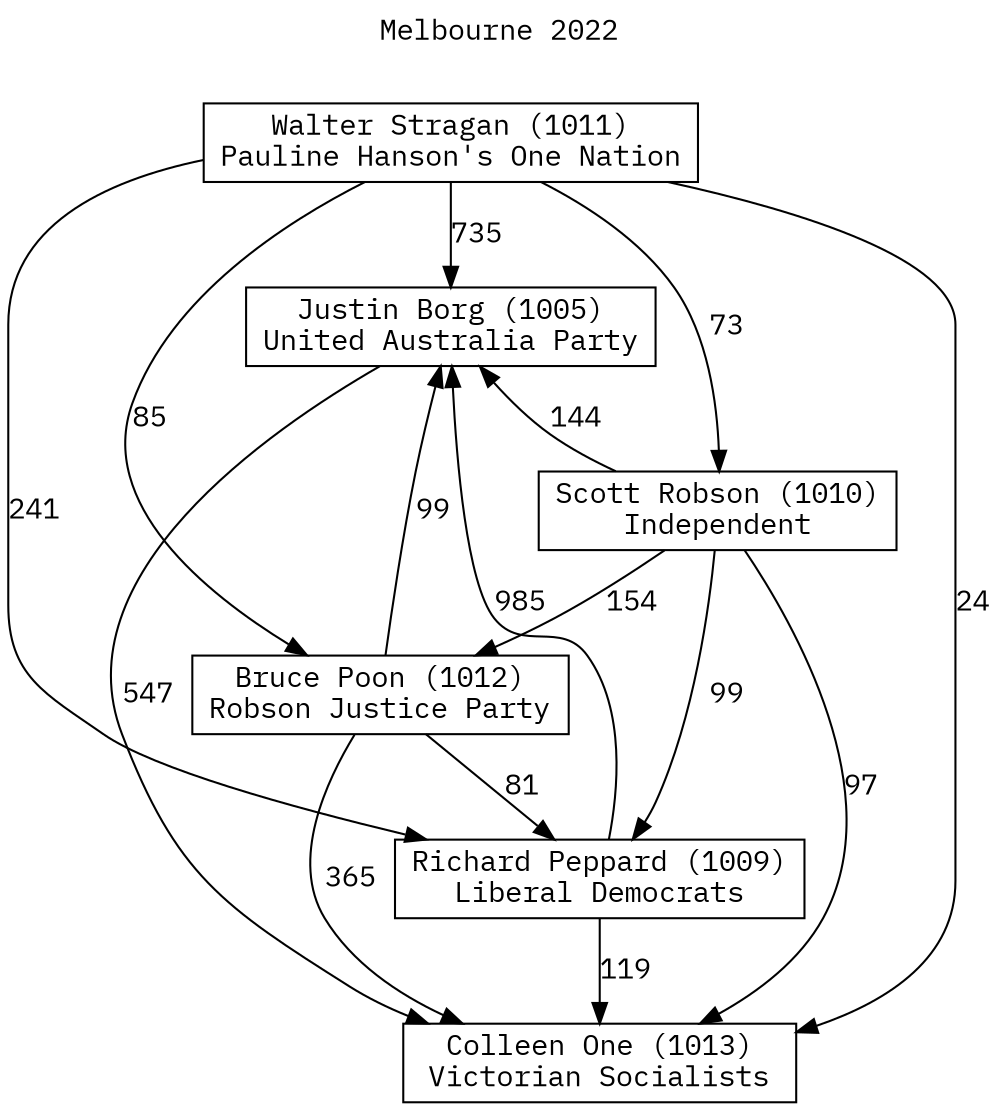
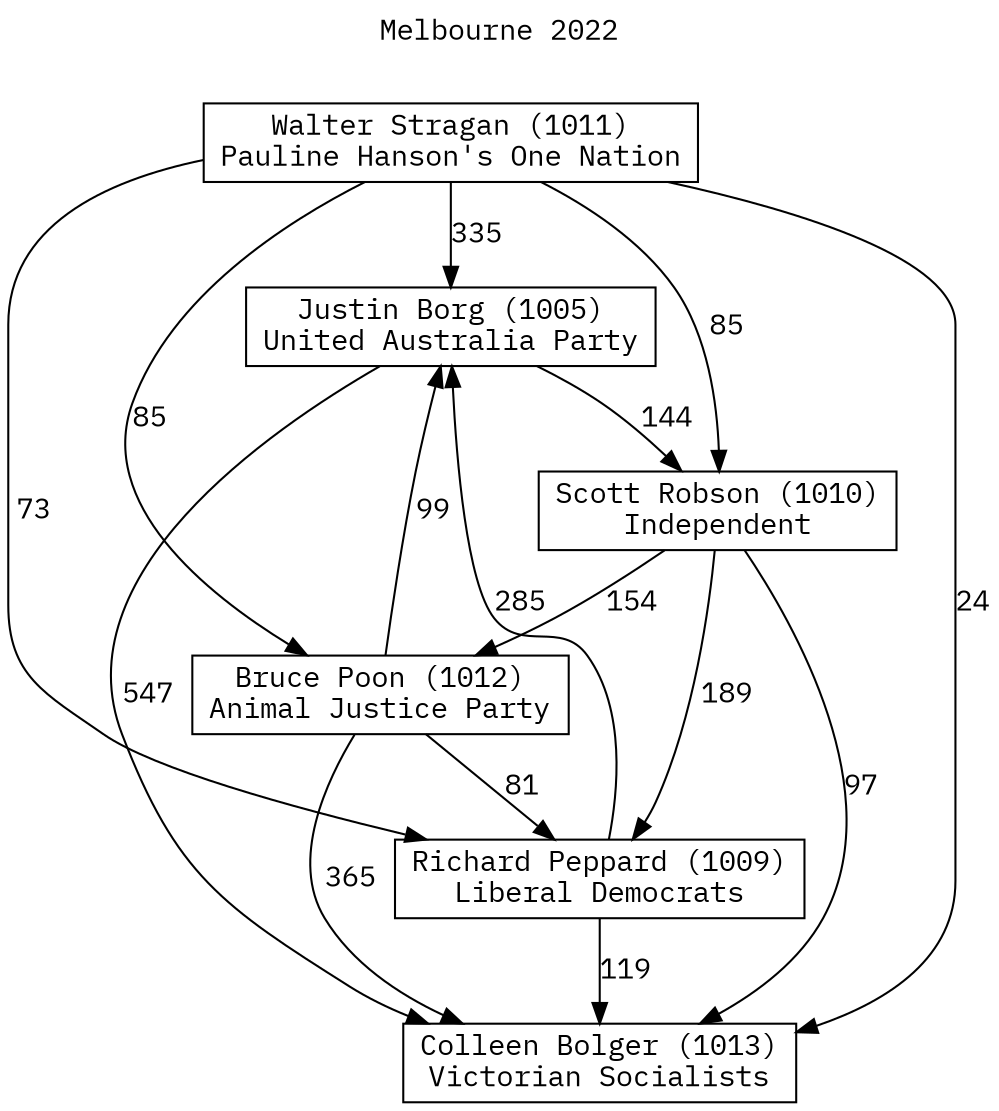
edge "Walter Stragan (1011) Pauline Hanson's One Nation" -> "Justin Borg (1005) United Australia Party": label "735" -> "335"
edge "Walter Stragan (1011) Pauline Hanson's One Nation" -> "Scott Robson (1010) Independent": label "73" -> "85"
edge "Scott Robson (1010) Independent" -> "Justin Borg (1005) United Australia Party": reversed
edge "Walter Stragan (1011) Pauline Hanson's One Nation" -> "Richard Peppard (1009) Liberal Democrats": label "241" -> "73"
edge "Richard Peppard (1009) Liberal Democrats" -> "Justin Borg (1005) United Australia Party": label "985" -> "285"
node "Bruce Poon (1012) Robson Justice Party": label "Bruce Poon (1012) Robson Justice Party" -> "Bruce Poon (1012) Animal Justice Party"
edge "Scott Robson (1010) Independent" -> "Richard Peppard (1009) Liberal Democrats": label "99" -> "189"
node "Colleen One (1013) Victorian Socialists": label "Colleen One (1013) Victorian Socialists" -> "Colleen Bolger (1013) Victorian Socialists"
